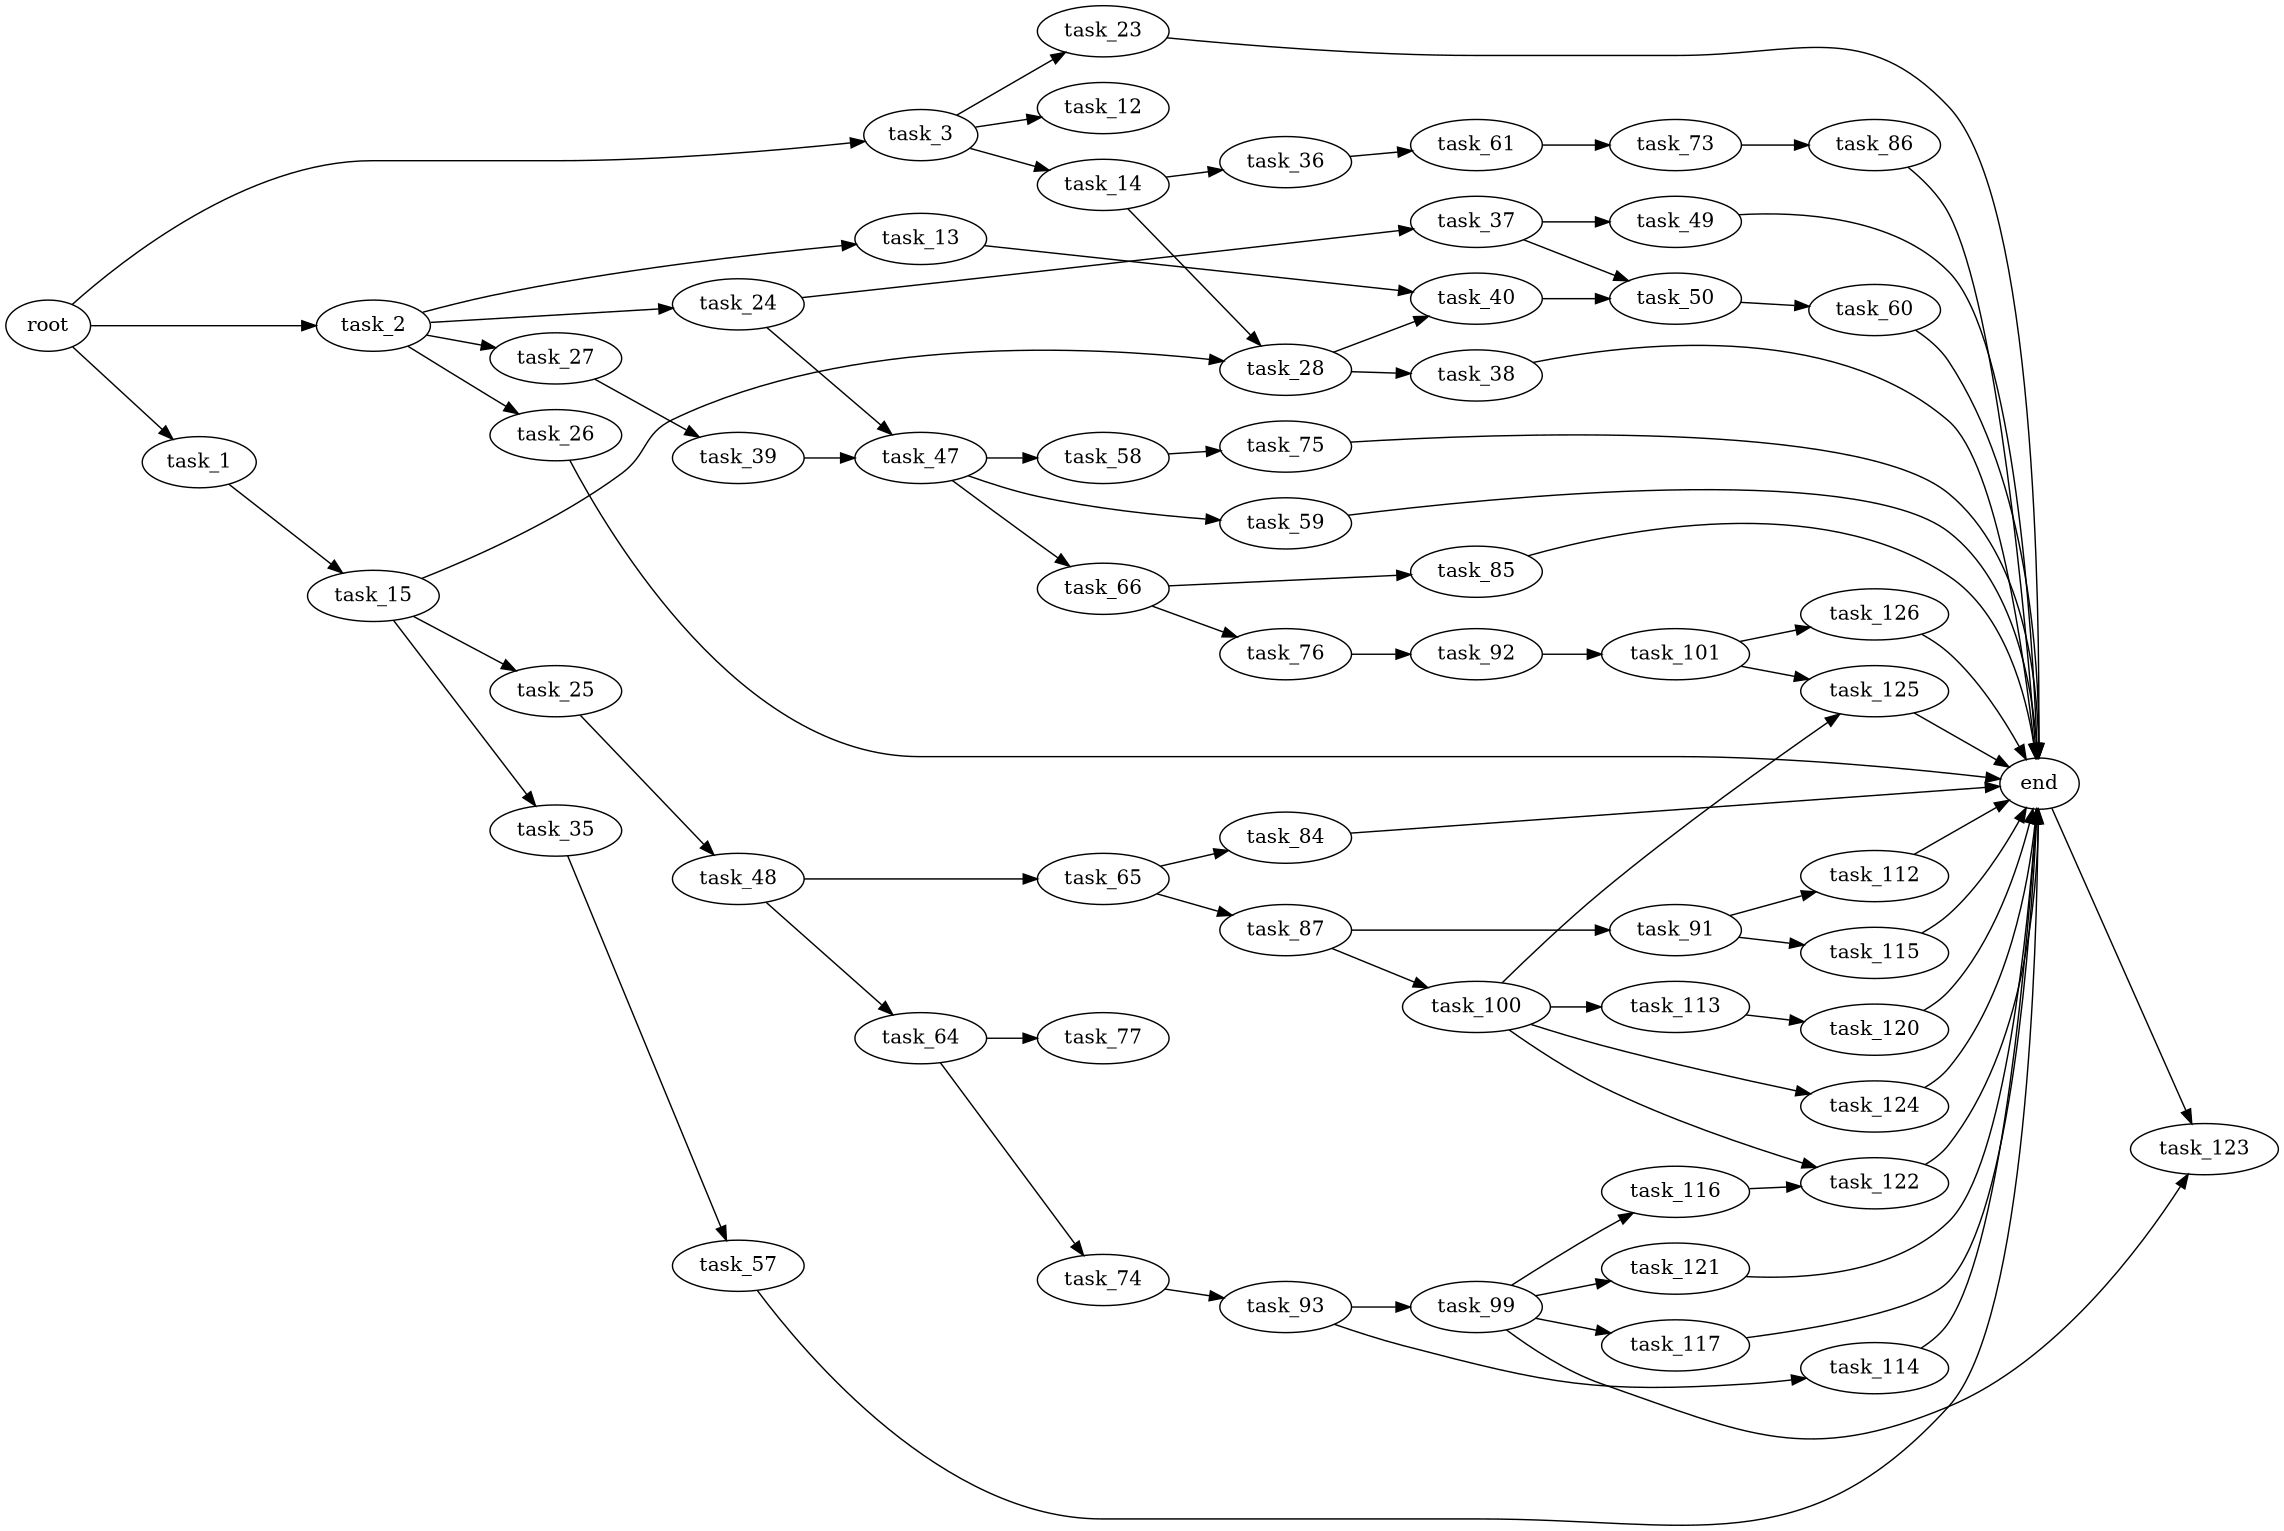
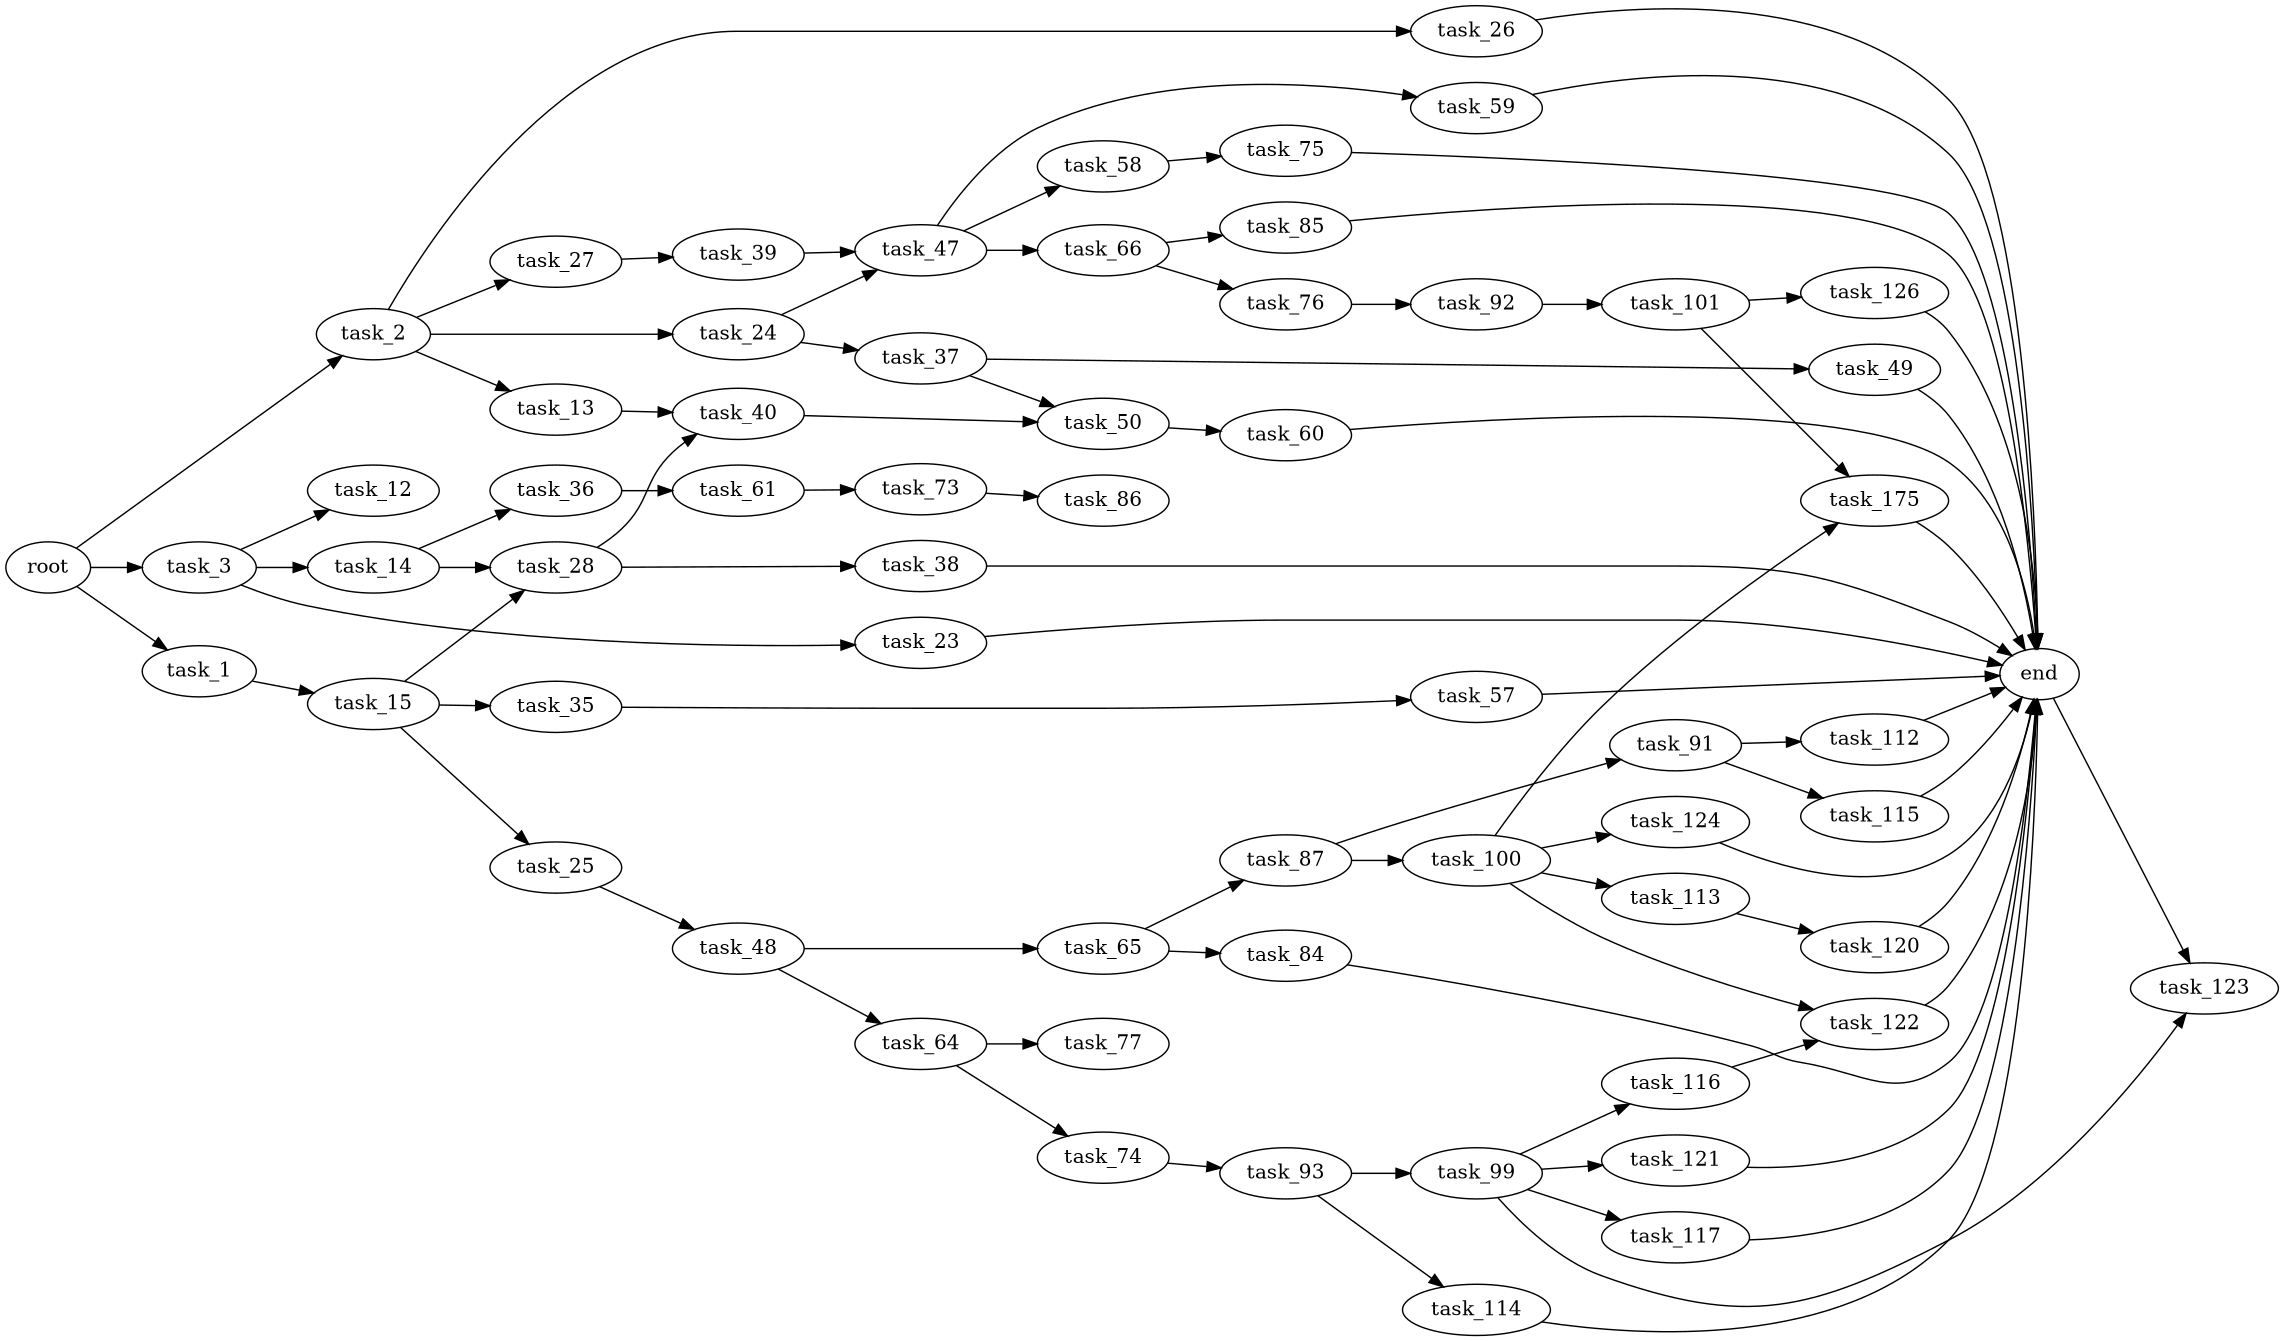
edge "task_86" -> "end": removed
node "task_125": label "task_125" -> "task_175"
